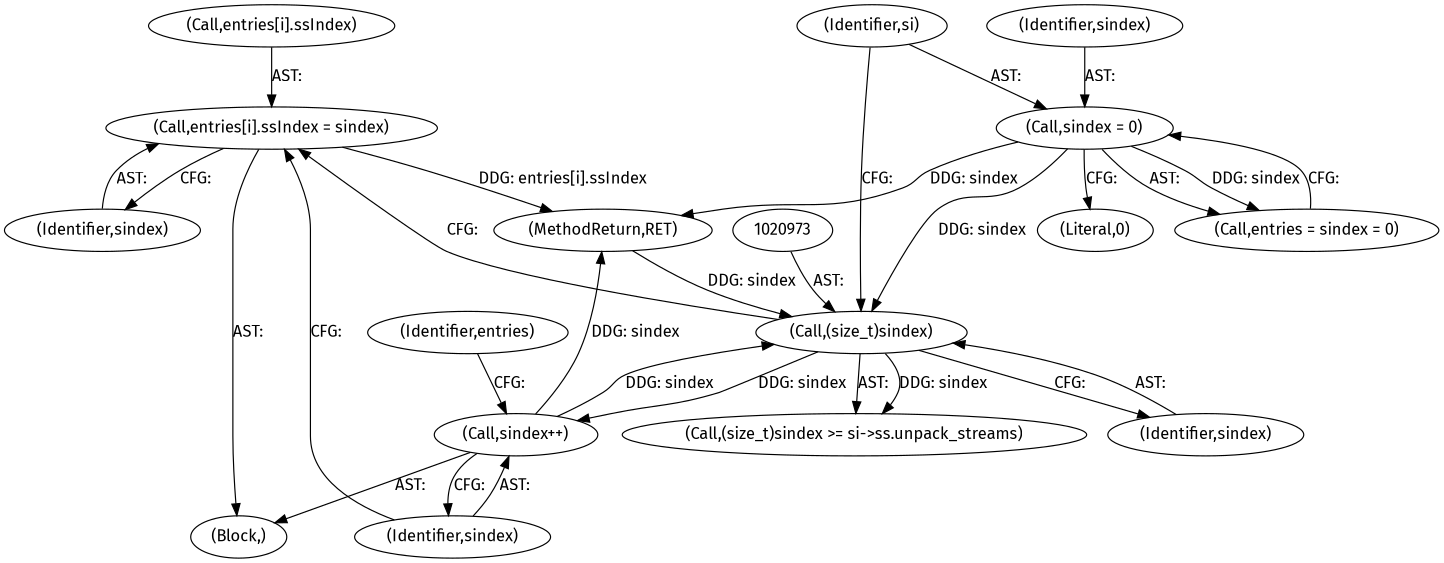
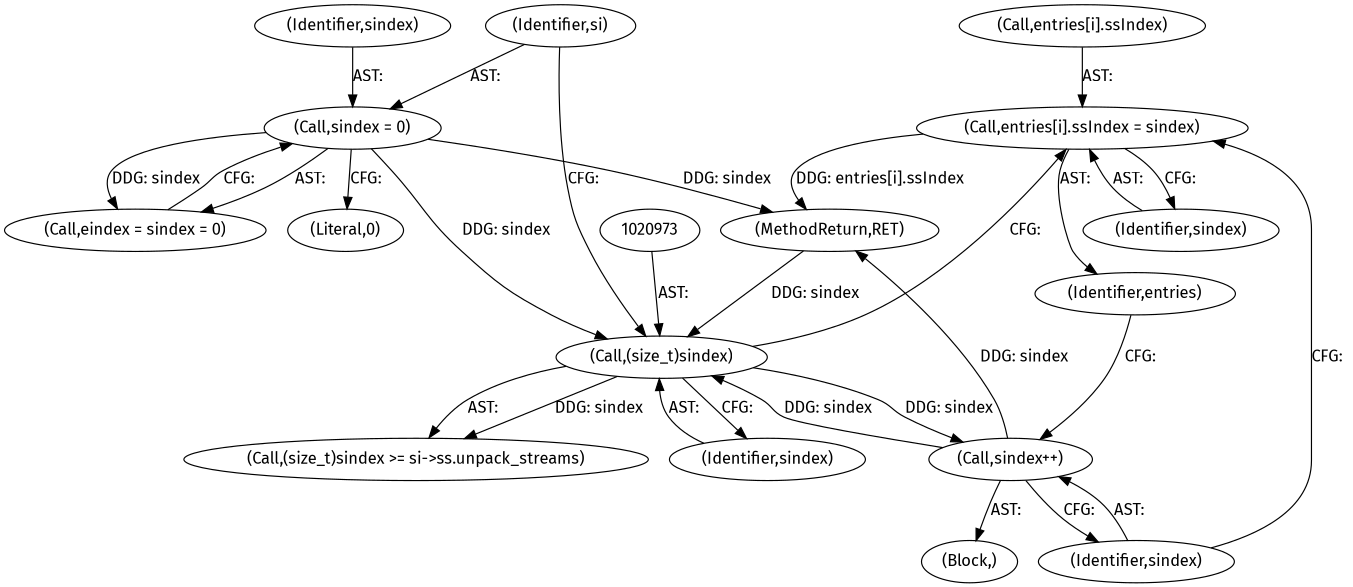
node "(Call,entries = sindex = 0)": label "(Call,entries = sindex = 0)" -> "(Call,eindex = sindex = 0)"
edge "(Call,entries[i].ssIndex = sindex)" -> "(Block,)": now "(Call,entries[i].ssIndex = sindex)" -> "(Identifier,entries)"
